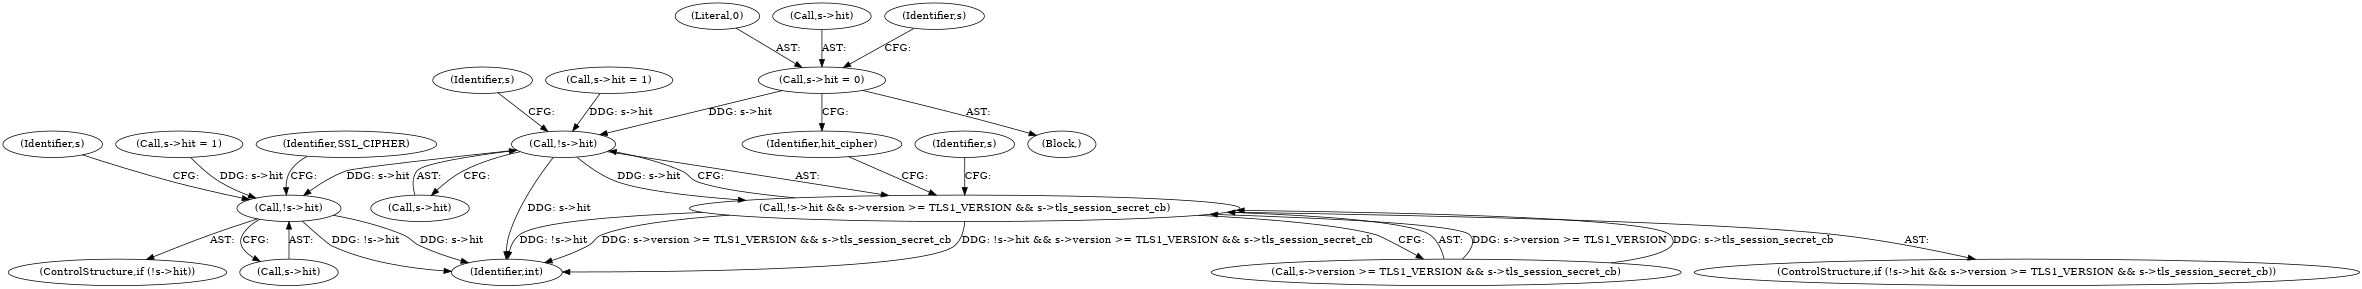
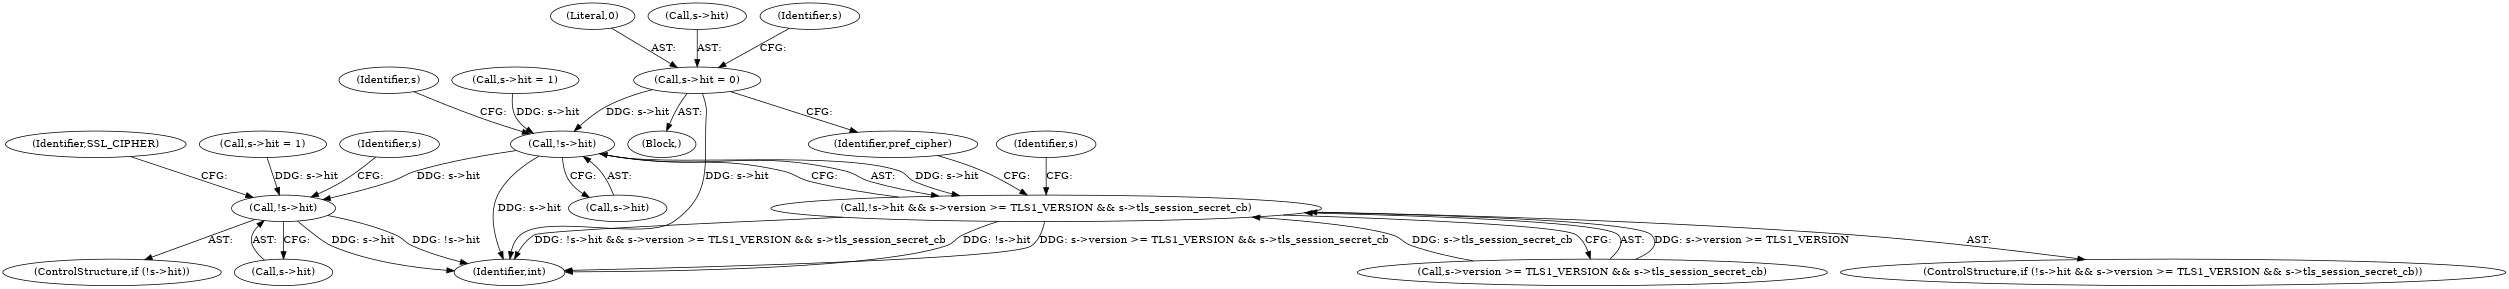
node "(Identifier,hit_cipher)": label "(Identifier,hit_cipher)" -> "(Identifier,pref_cipher)"
edge "(Call,s->hit = 0)" -> "(Identifier,int)": added, label "DDG: s->hit"
